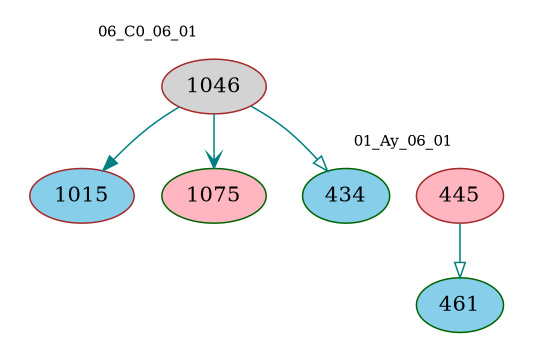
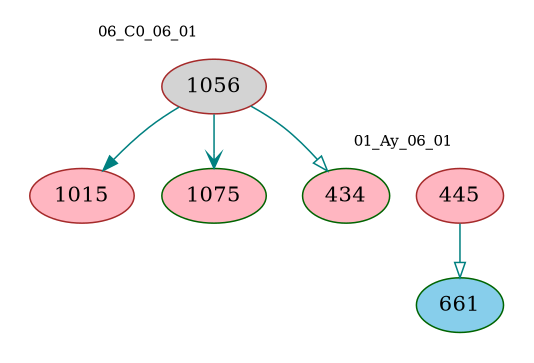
node "1046": label "1046" -> "1056"
node "1015": fillcolor skyblue -> lightpink
node "434": fillcolor skyblue -> lightpink
node "461": label "461" -> "661"
